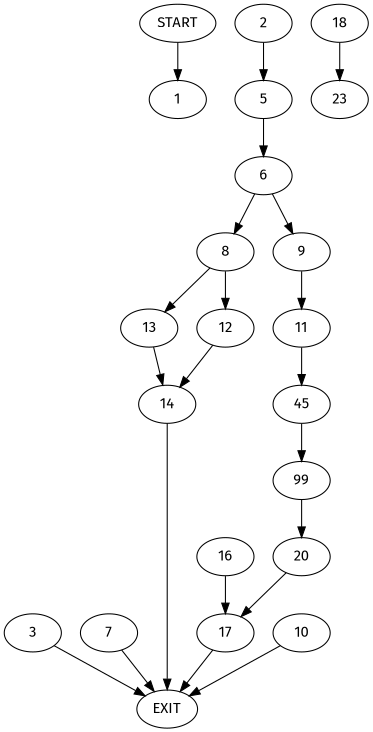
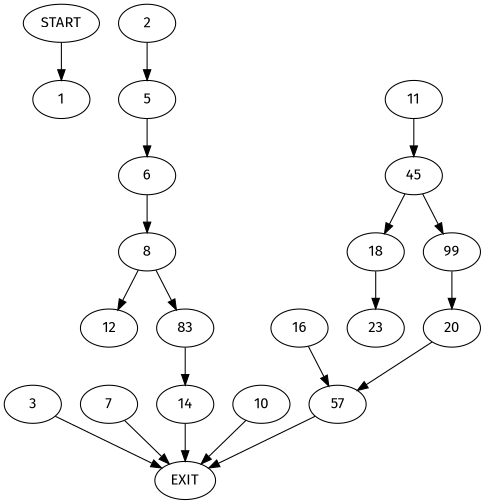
edge "45" -> "18": added
node "9": removed
node "13": label "13" -> "83"
edge "12" -> "14": removed
node "17": label "17" -> "57"
